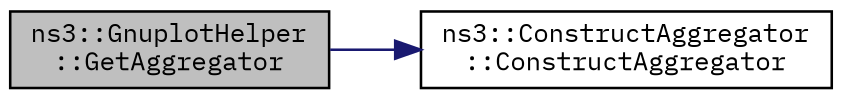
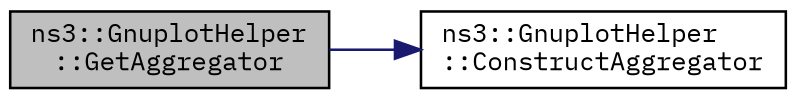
node "ns3::ConstructAggregator ::ConstructAggregator": label "ns3::ConstructAggregator ::ConstructAggregator" -> "ns3::GnuplotHelper ::ConstructAggregator"
